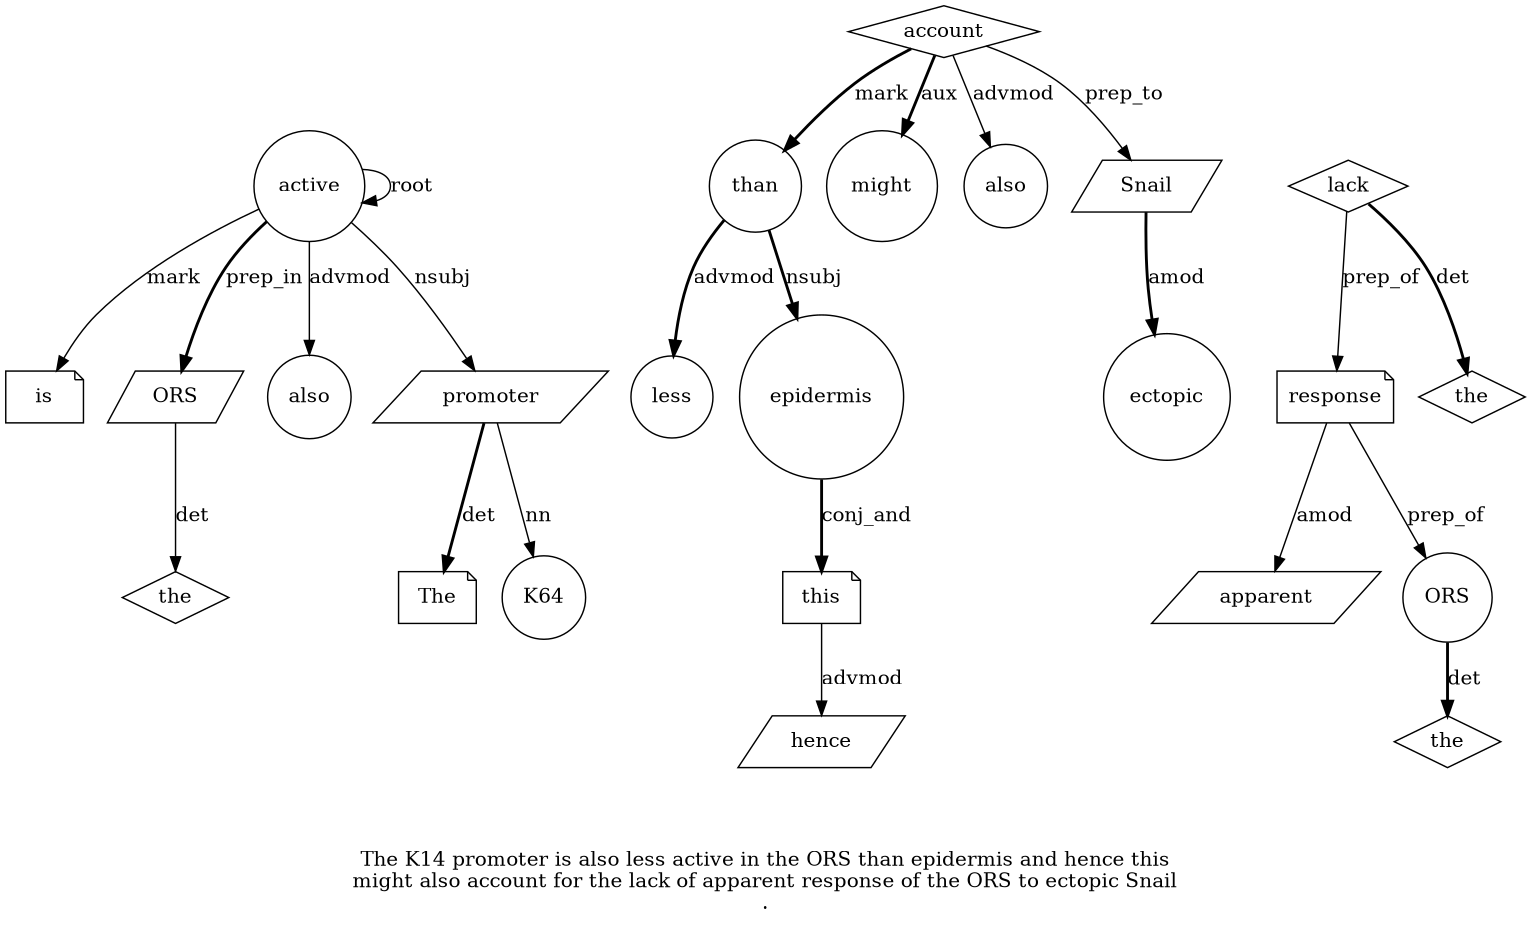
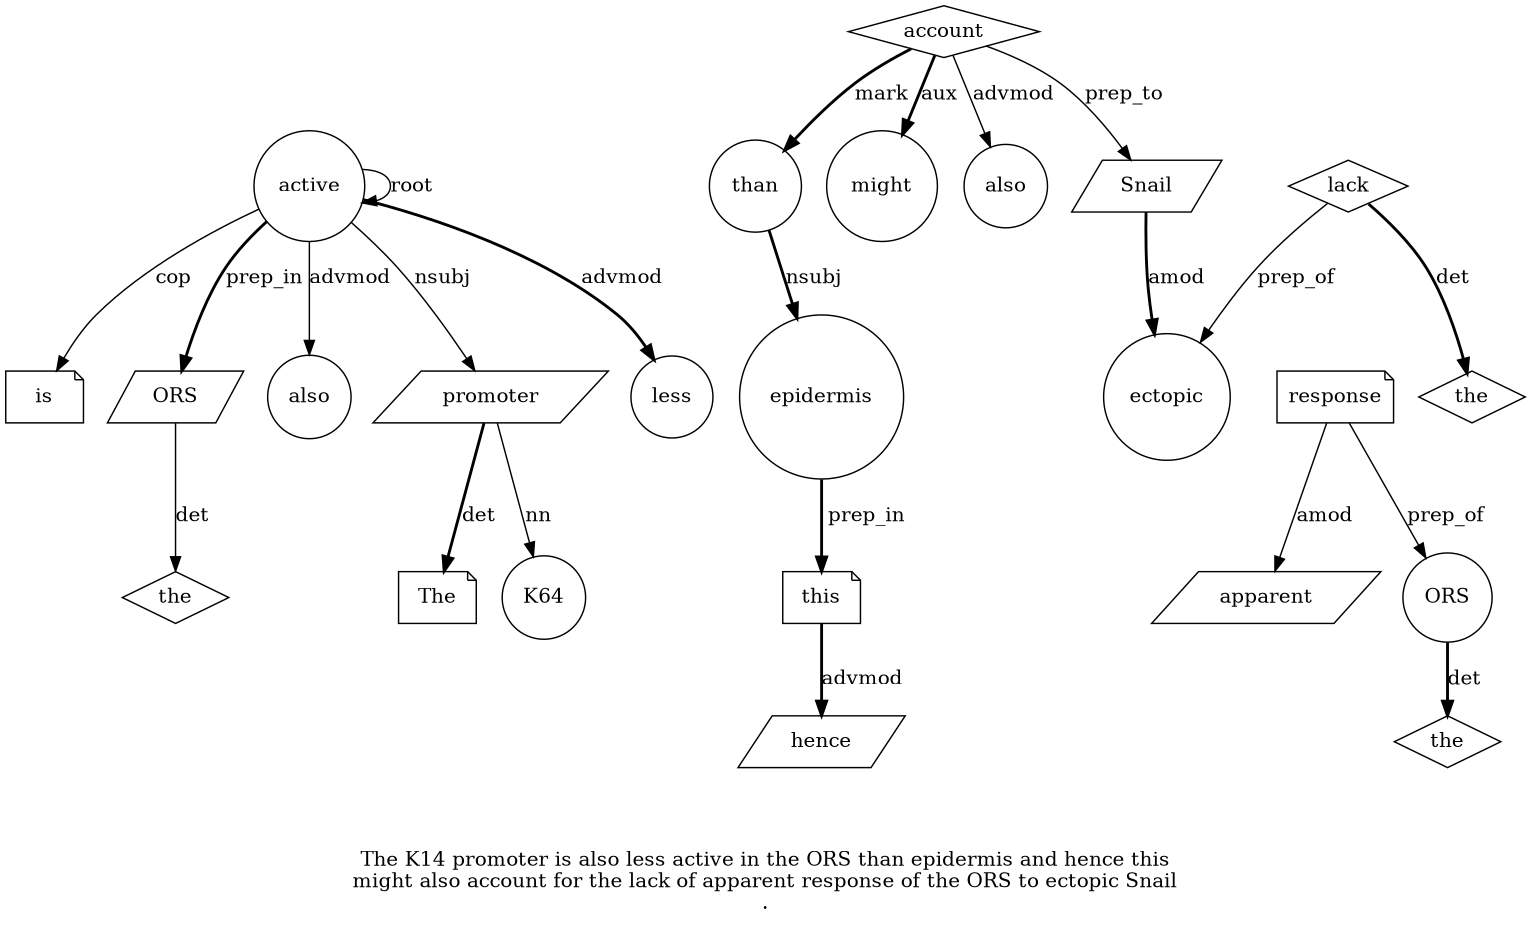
edge "than" -> "less": now "active" -> "less"
edge "active" -> "is": label "mark" -> "cop"
edge "lack" -> "response": now "lack" -> "ectopic"
edge "epidermis" -> "this": label "conj_and" -> "prep_in"
edge "this" -> "hence": style solid -> bold
